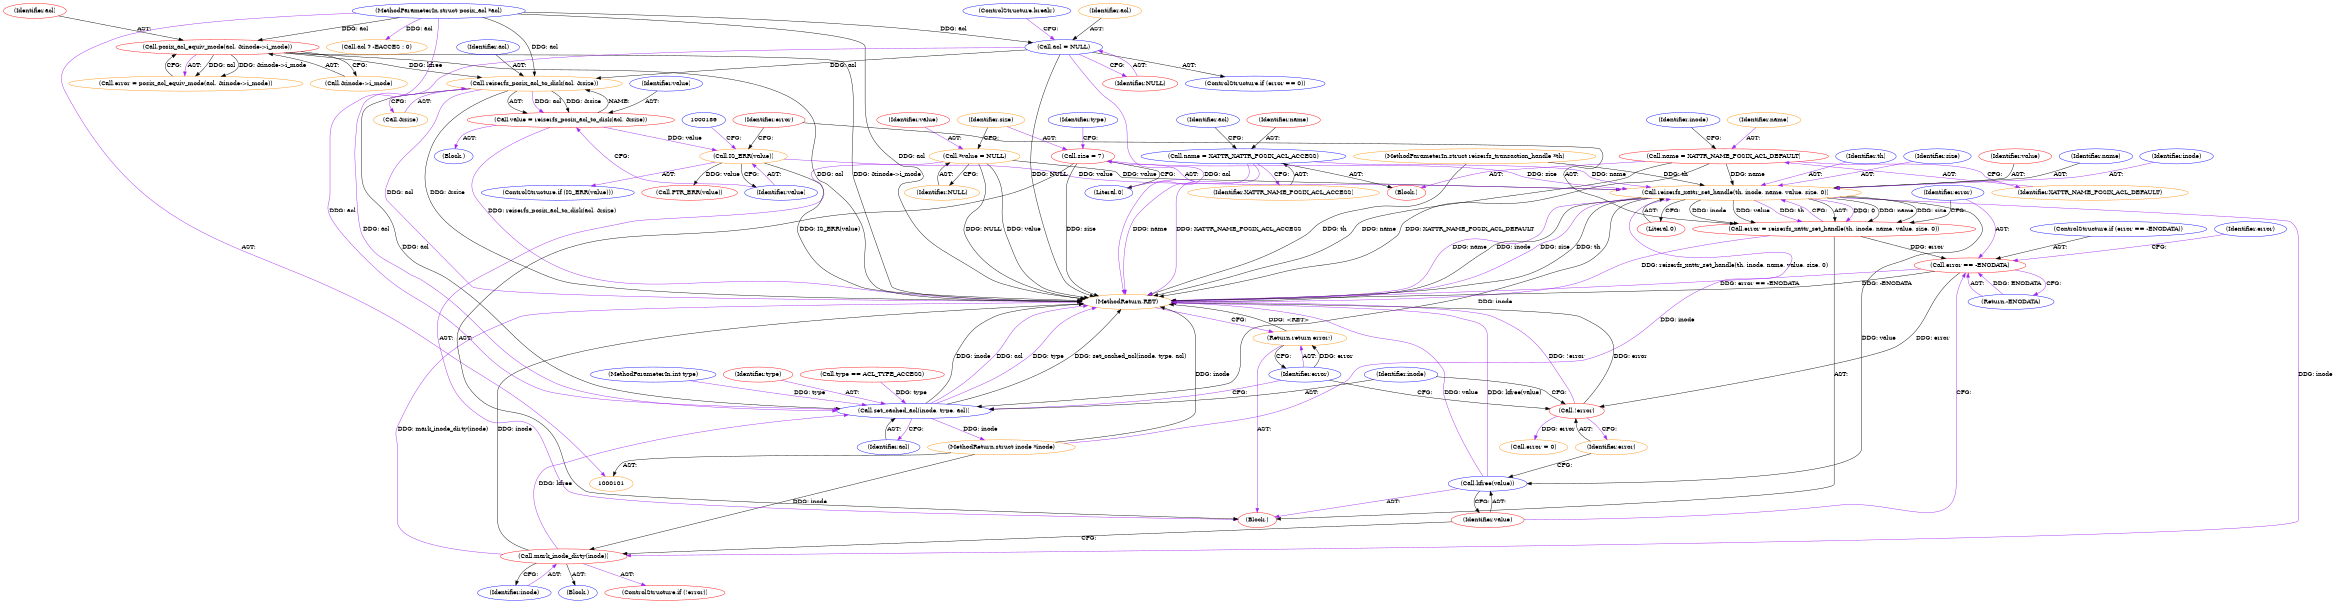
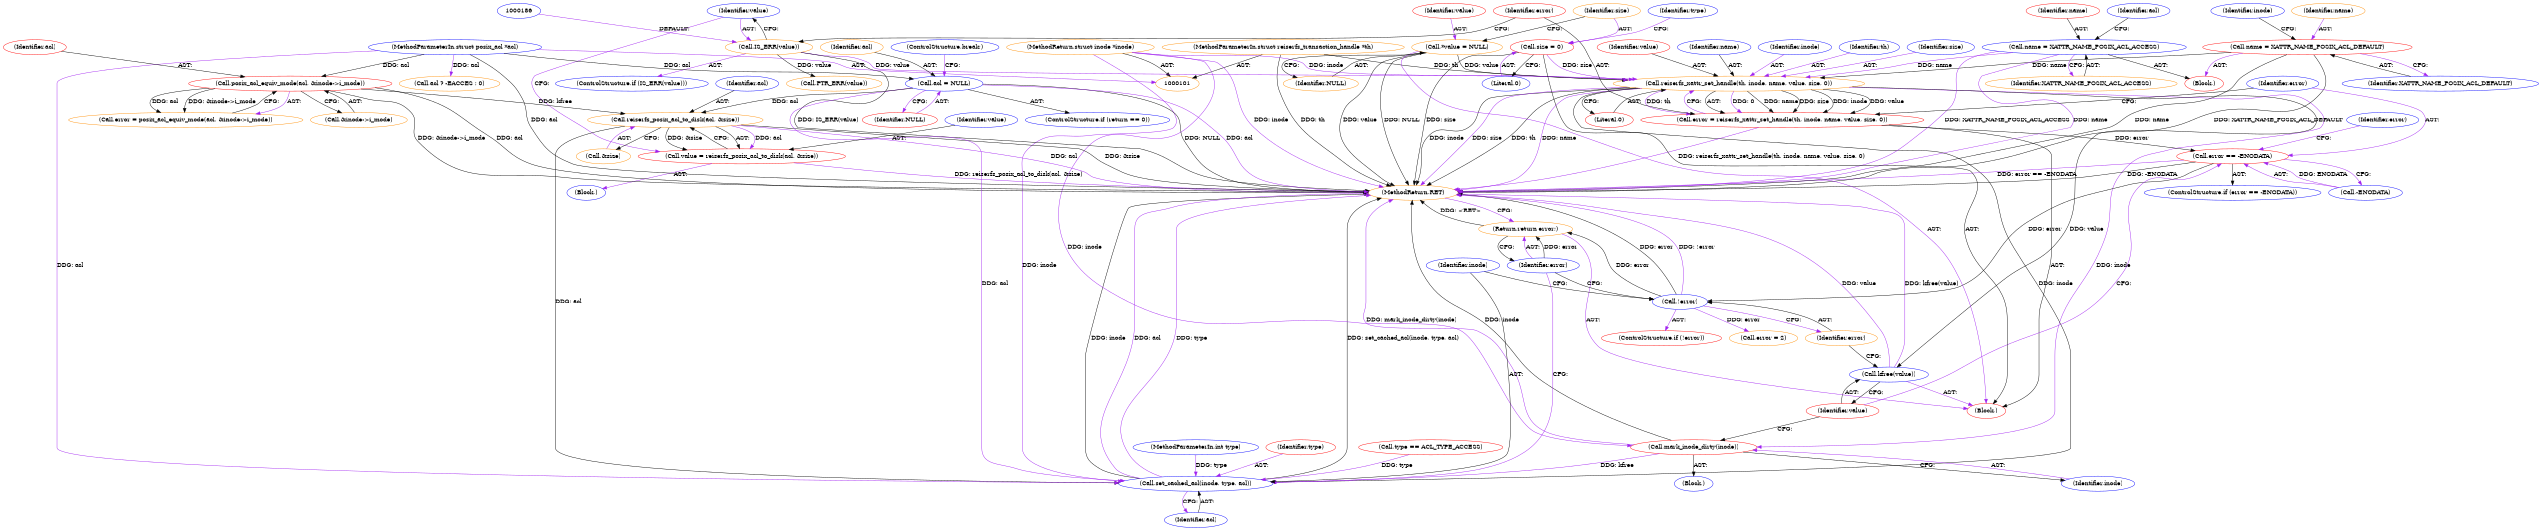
edge "(MethodParameterIn,struct posix_acl *acl)" -> "(Call,reiserfs_posix_acl_to_disk(acl, &size))": removed, label "DDG: acl"
edge "(MethodParameterIn,struct reiserfs_transaction_handle *th)" -> "1000101": added, label "AST:"
node "(ControlStructure,if (error == 0))": label "(ControlStructure,if (error == 0))" -> "(ControlStructure,if (return == 0))"
edge "(Call,reiserfs_posix_acl_to_disk(acl, &size))" -> "(Call,&size)": color purple -> black
edge "(Call,value = reiserfs_posix_acl_to_disk(acl, &size))" -> "(Call,reiserfs_posix_acl_to_disk(acl, &size))": label "NAME: " -> "CFG: "
edge "(Call,value = reiserfs_posix_acl_to_disk(acl, &size))" -> "(Call,IS_ERR(value))": removed, label "DDG: value"
edge "1000186" -> "(Call,IS_ERR(value))": label "CFG: " -> "DEFAULT: "
node "(Call,size = 7)": label "(Call,size = 7)" -> "(Call,size = 0)"
node "(Call,name = XATTR_XATTR_POSIX_ACL_ACCESS)": label "(Call,name = XATTR_XATTR_POSIX_ACL_ACCESS)" -> "(Call,name = XATTR_NAME_POSIX_ACL_ACCESS)"
edge "(Identifier,XATTR_NAME_POSIX_ACL_DEFAULT)" -> "(Call,name = XATTR_NAME_POSIX_ACL_DEFAULT)": color purple -> black
node "(Call,PTR_ERR(value))": color red -> darkorange
node "(Identifier,XATTR_NAME_POSIX_ACL_DEFAULT)": color darkorange -> blue
edge "(ControlStructure,if (error == -ENODATA))" -> "(Call,error == -ENODATA)": reversed
edge "(Call,!error)" -> "(Return,return error;)": added, label "DDG: error"
node "(Return,-ENODATA)": label "(Return,-ENODATA)" -> "(Call,-ENODATA)"
node "(Call,!error)": color red -> blue
edge "(MethodReturn,struct inode *inode)" -> "(MethodReturn,RET)": color black -> purple
edge "(Call,set_cached_acl(inode, type, acl))" -> "(MethodReturn,struct inode *inode)": reversed
node "(Call,error = 0)": label "(Call,error = 0)" -> "(Call,error = 2)"
edge "(MethodReturn,struct inode *inode)" -> "(Call,mark_inode_dirty(inode))": color black -> purple
edge "(Call,mark_inode_dirty(inode))" -> "(ControlStructure,if (!error))": now "(Call,!error)" -> "(ControlStructure,if (!error))"
